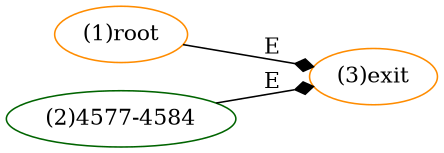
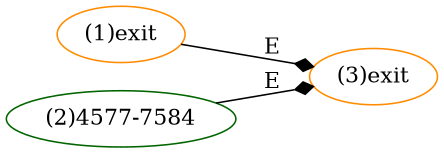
node "(1)root": label "(1)root" -> "(1)exit"
node "(2)4577-4584": label "(2)4577-4584" -> "(2)4577-7584"
